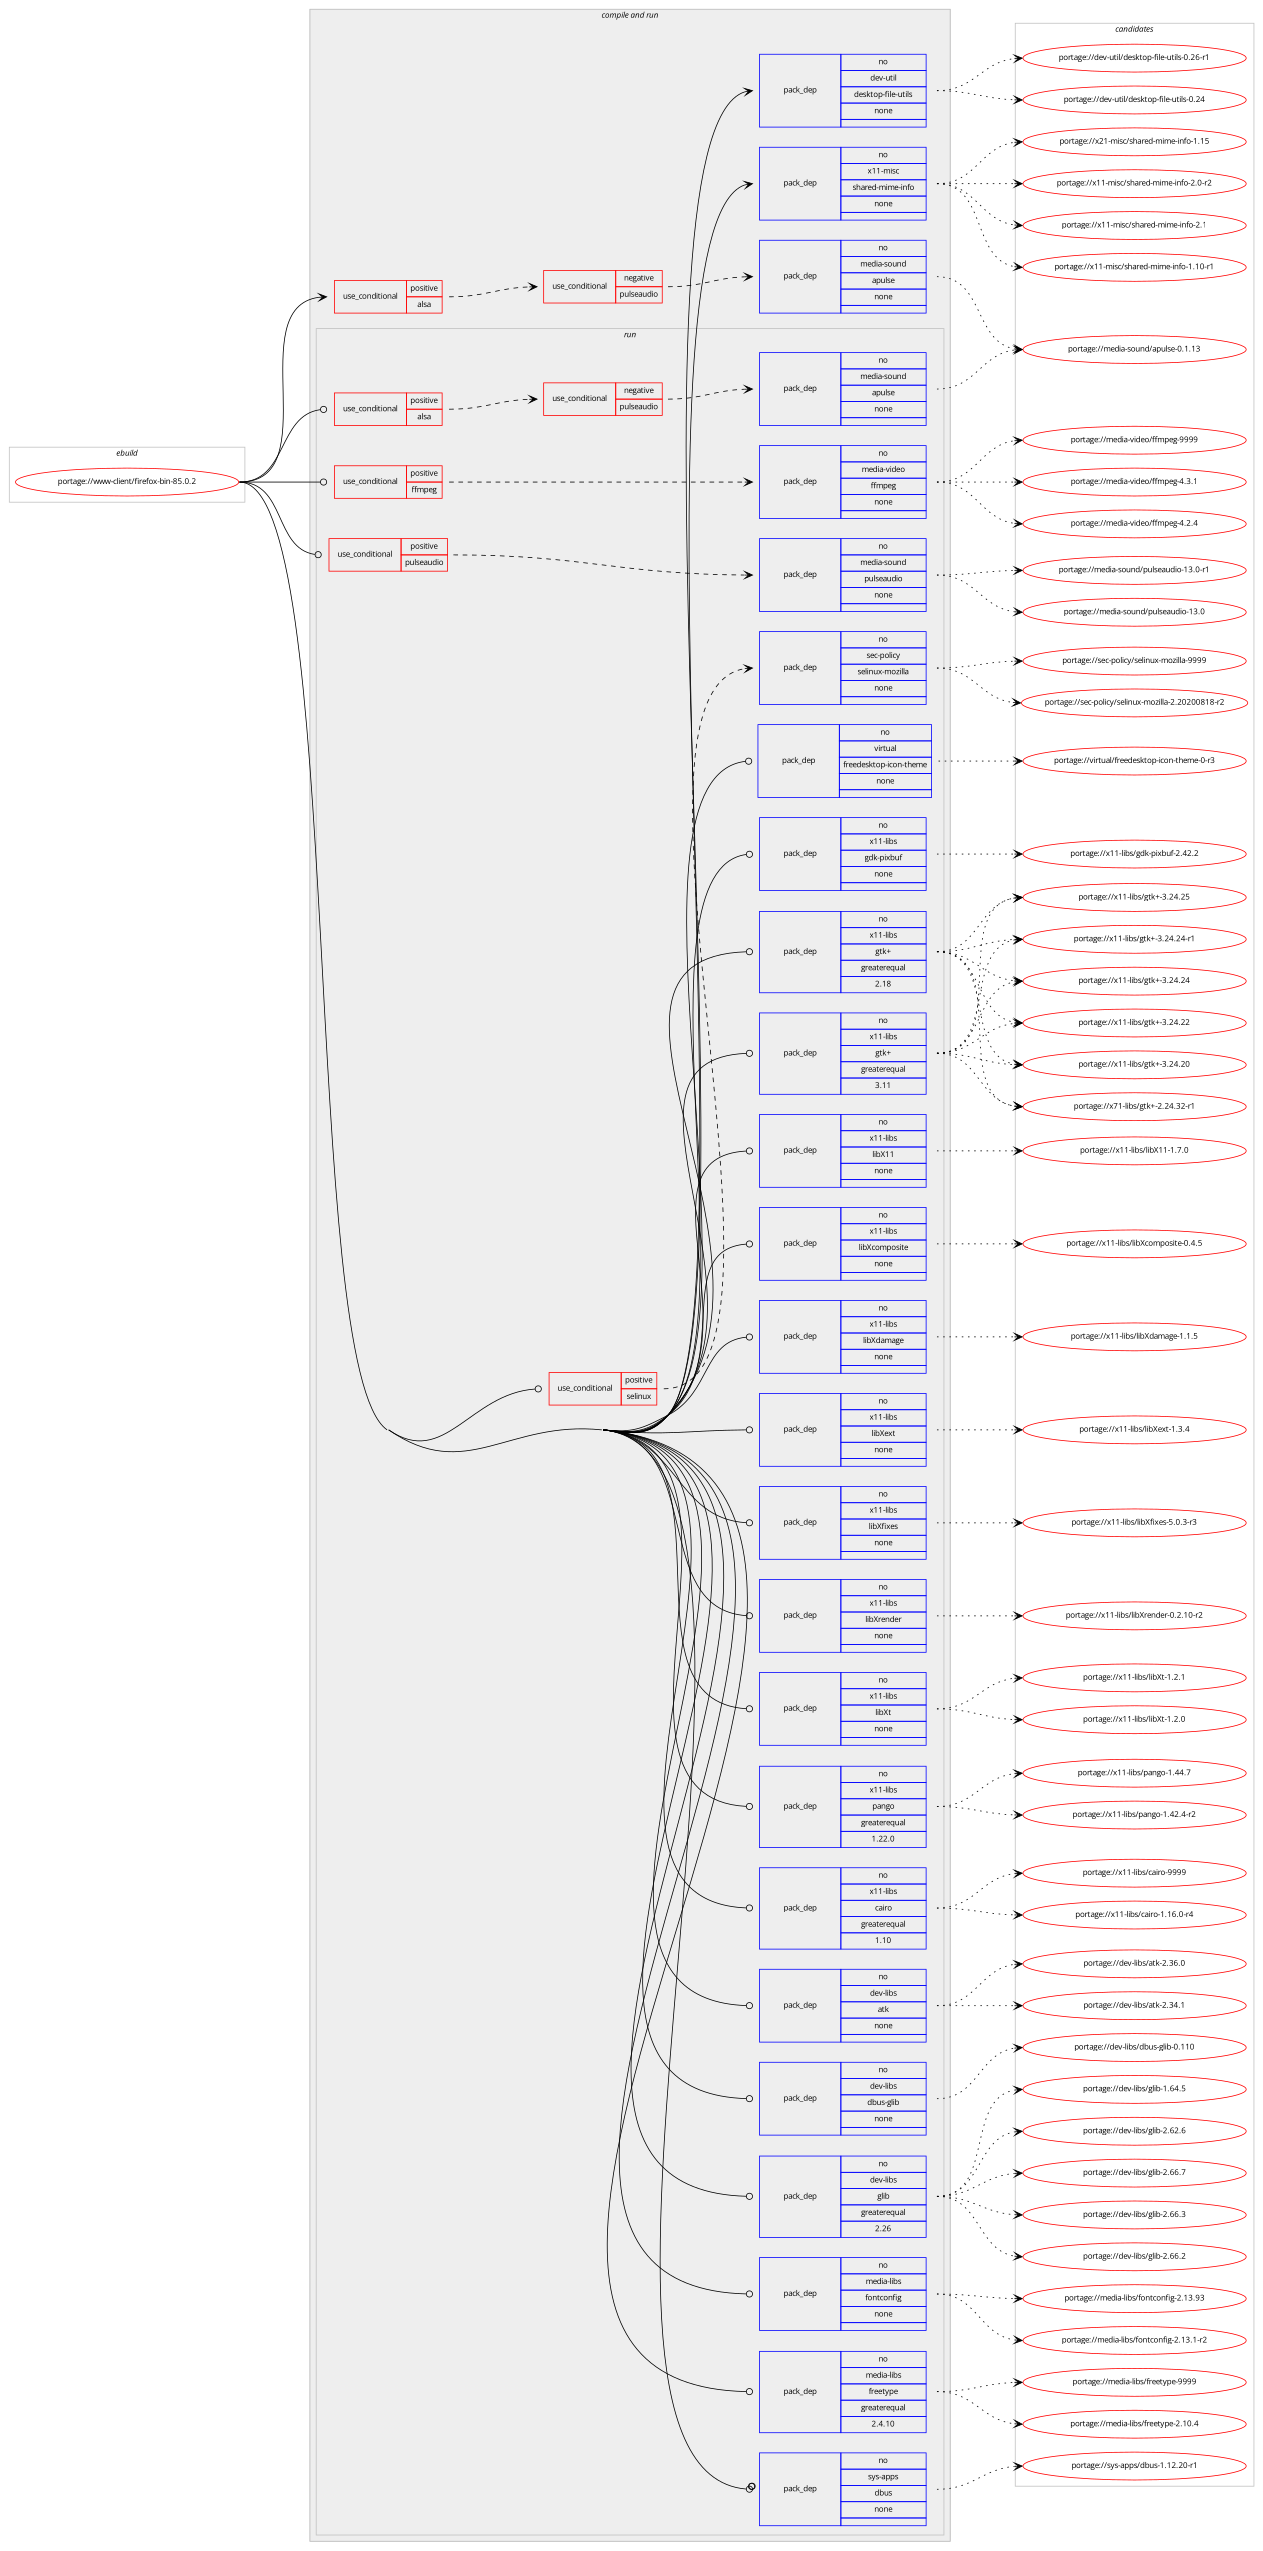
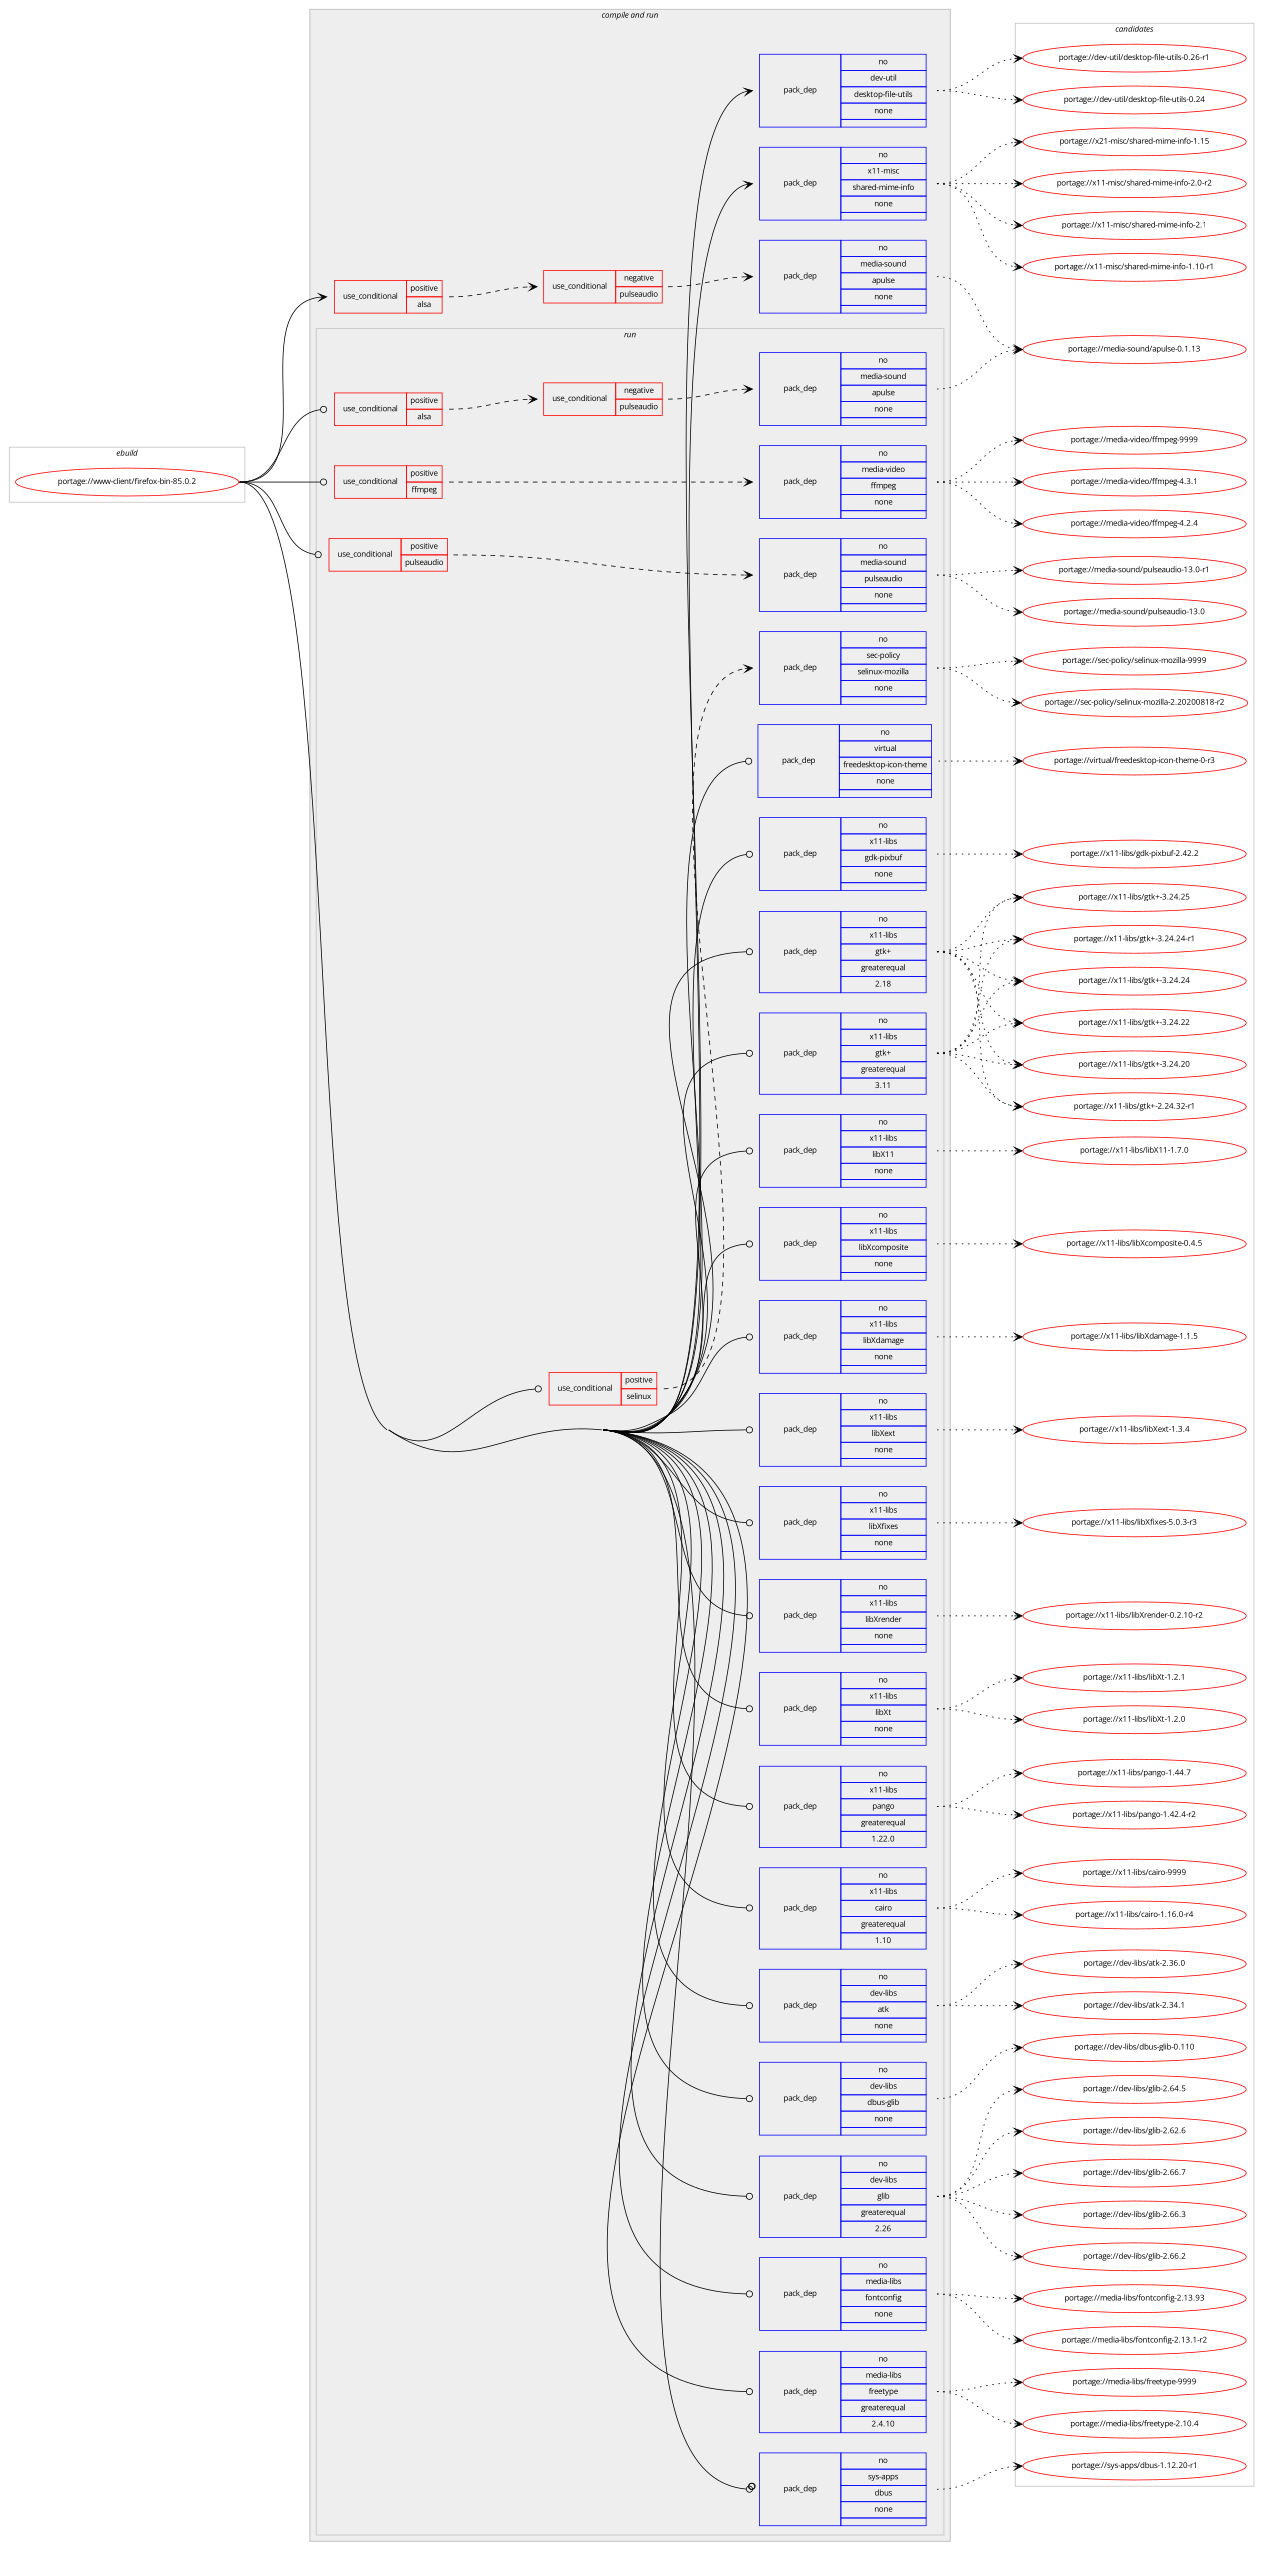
node "portage://x71-libs/gtk+-2.24.32-r1": label "portage://x71-libs/gtk+-2.24.32-r1" -> "portage://x11-libs/gtk+-2.24.32-r1"
node "portage://dev-libs/glib-1.64.5": label "portage://dev-libs/glib-1.64.5" -> "portage://dev-libs/glib-2.64.5"
